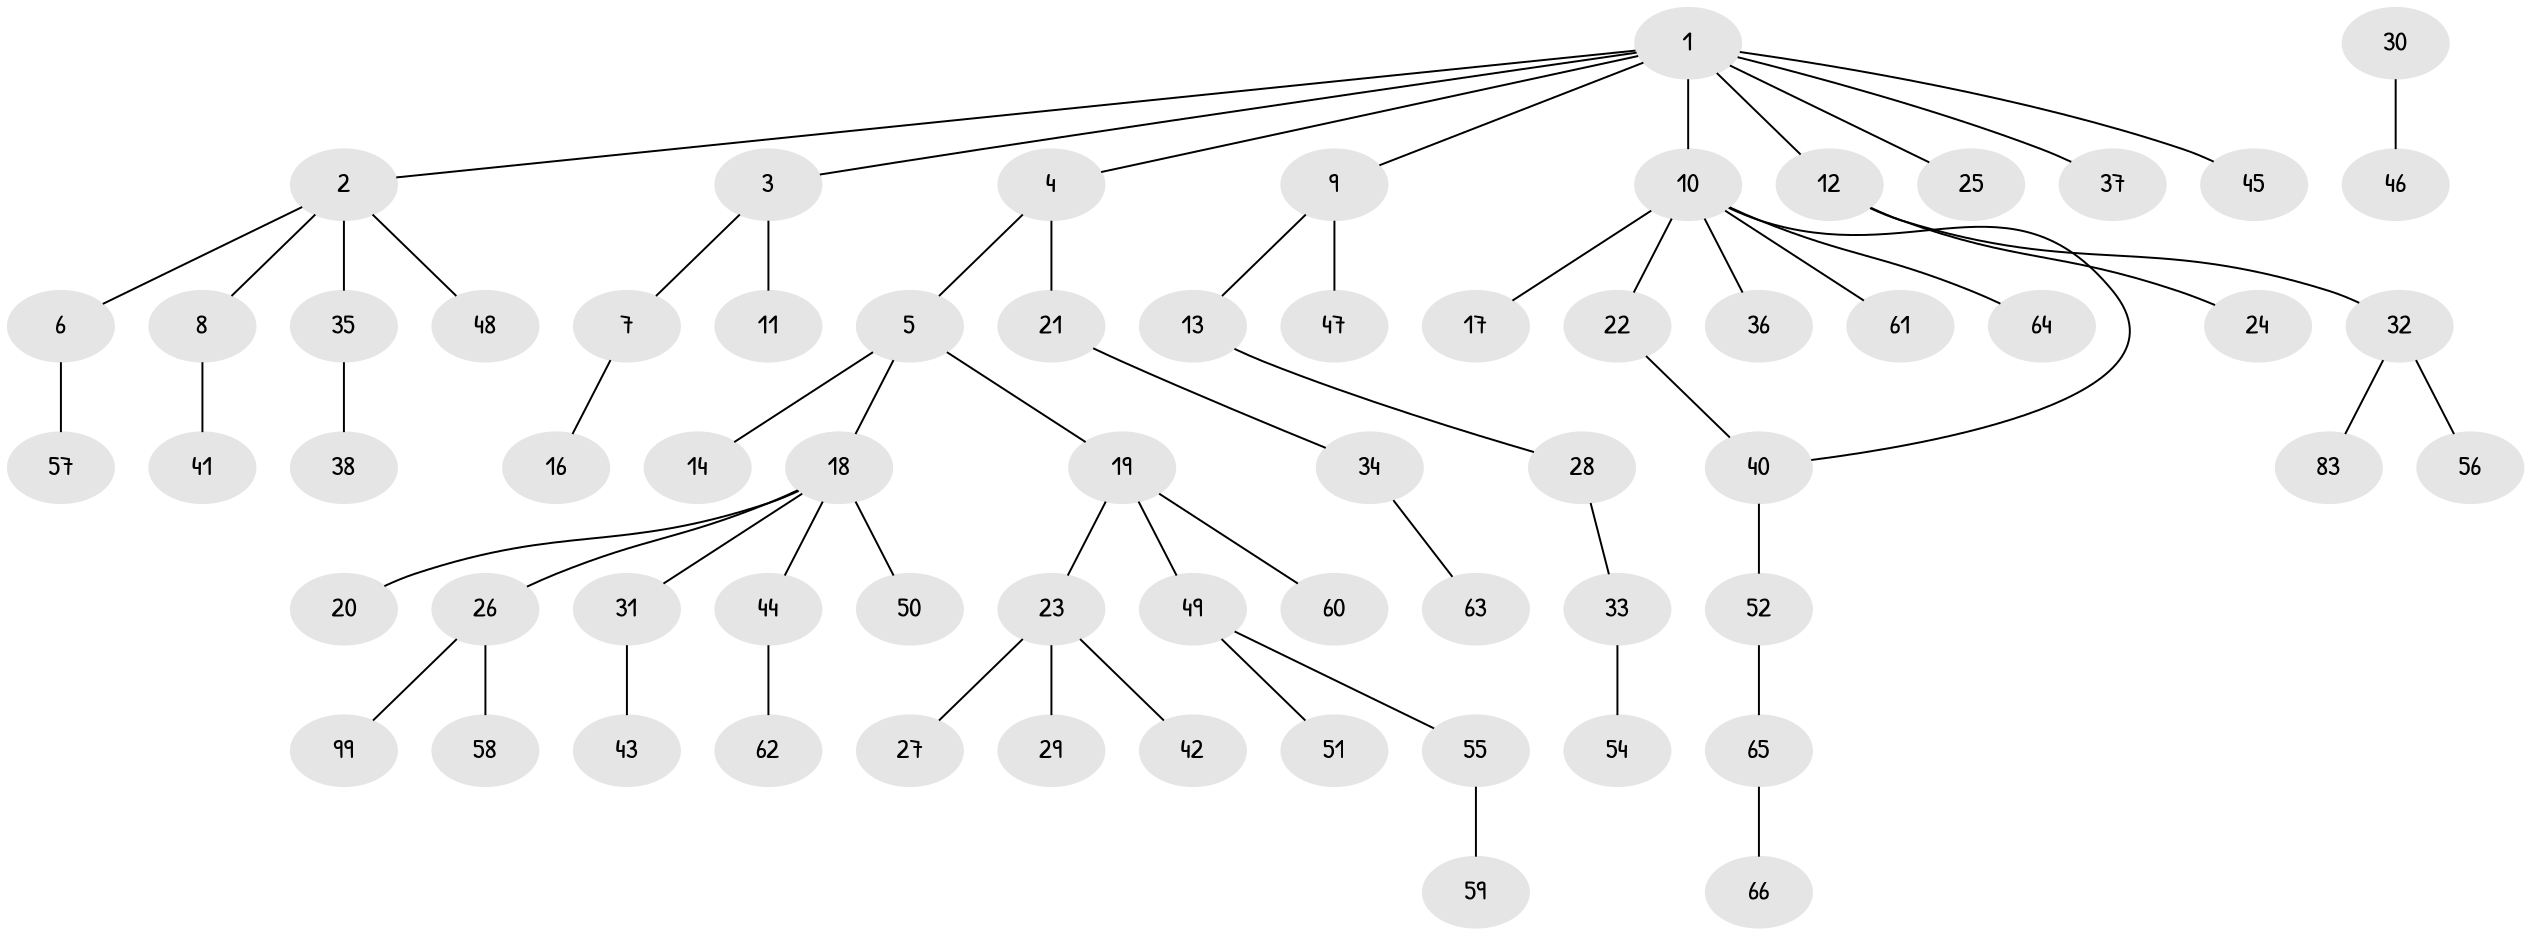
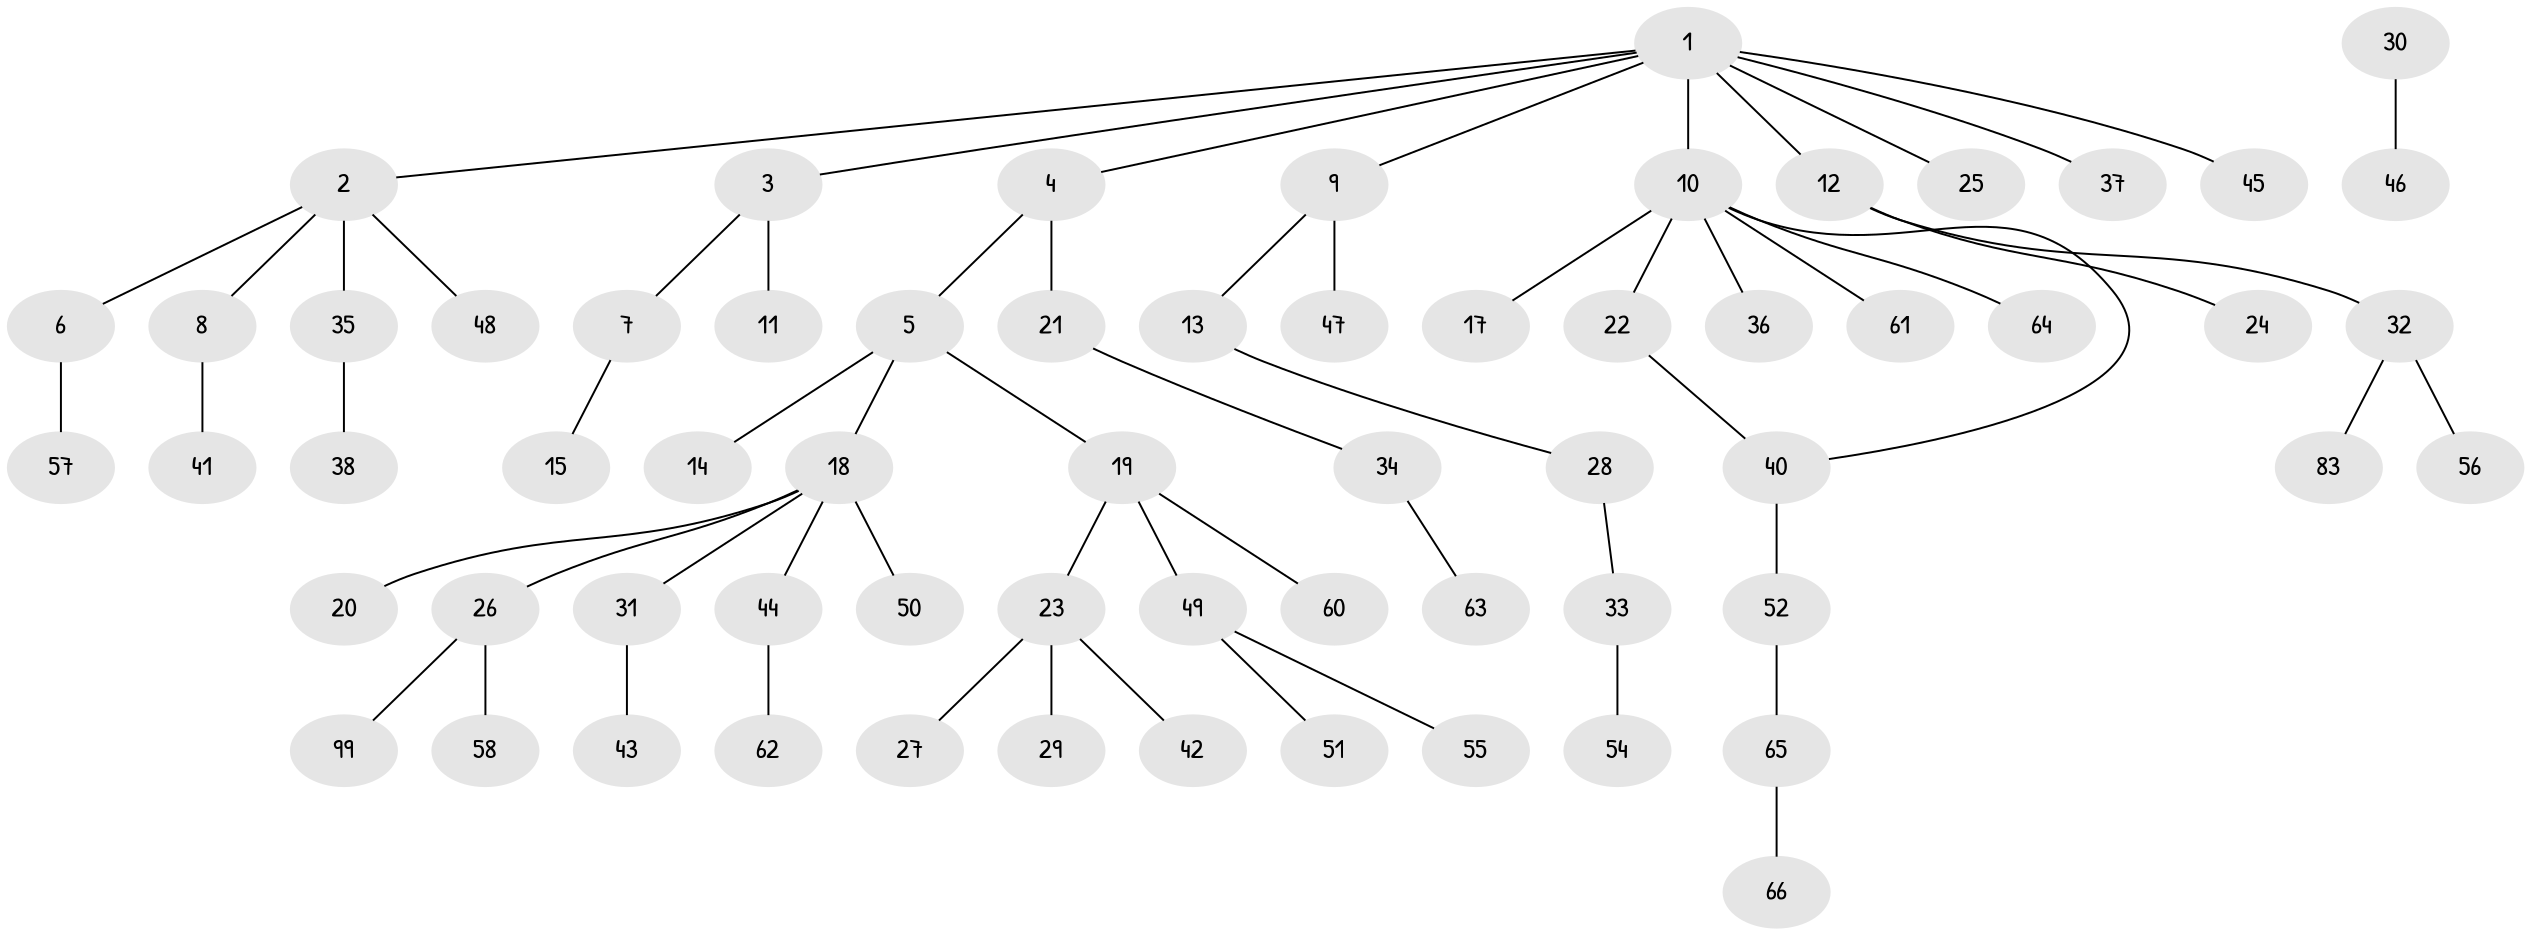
node "16": label "16" -> "15"
node "59": removed
